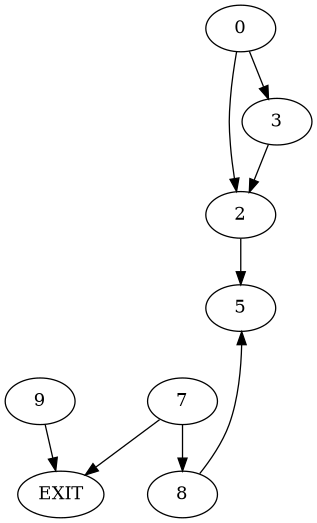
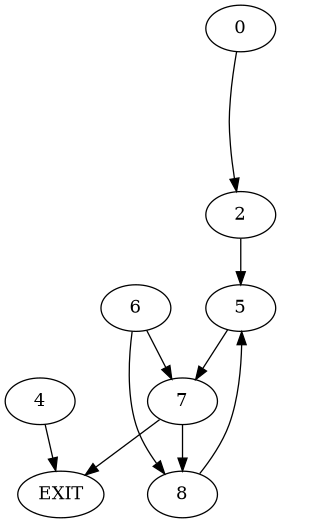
node "3": removed
node "6": added
edge "5" -> "7": added
node "9": label "9" -> "4"
